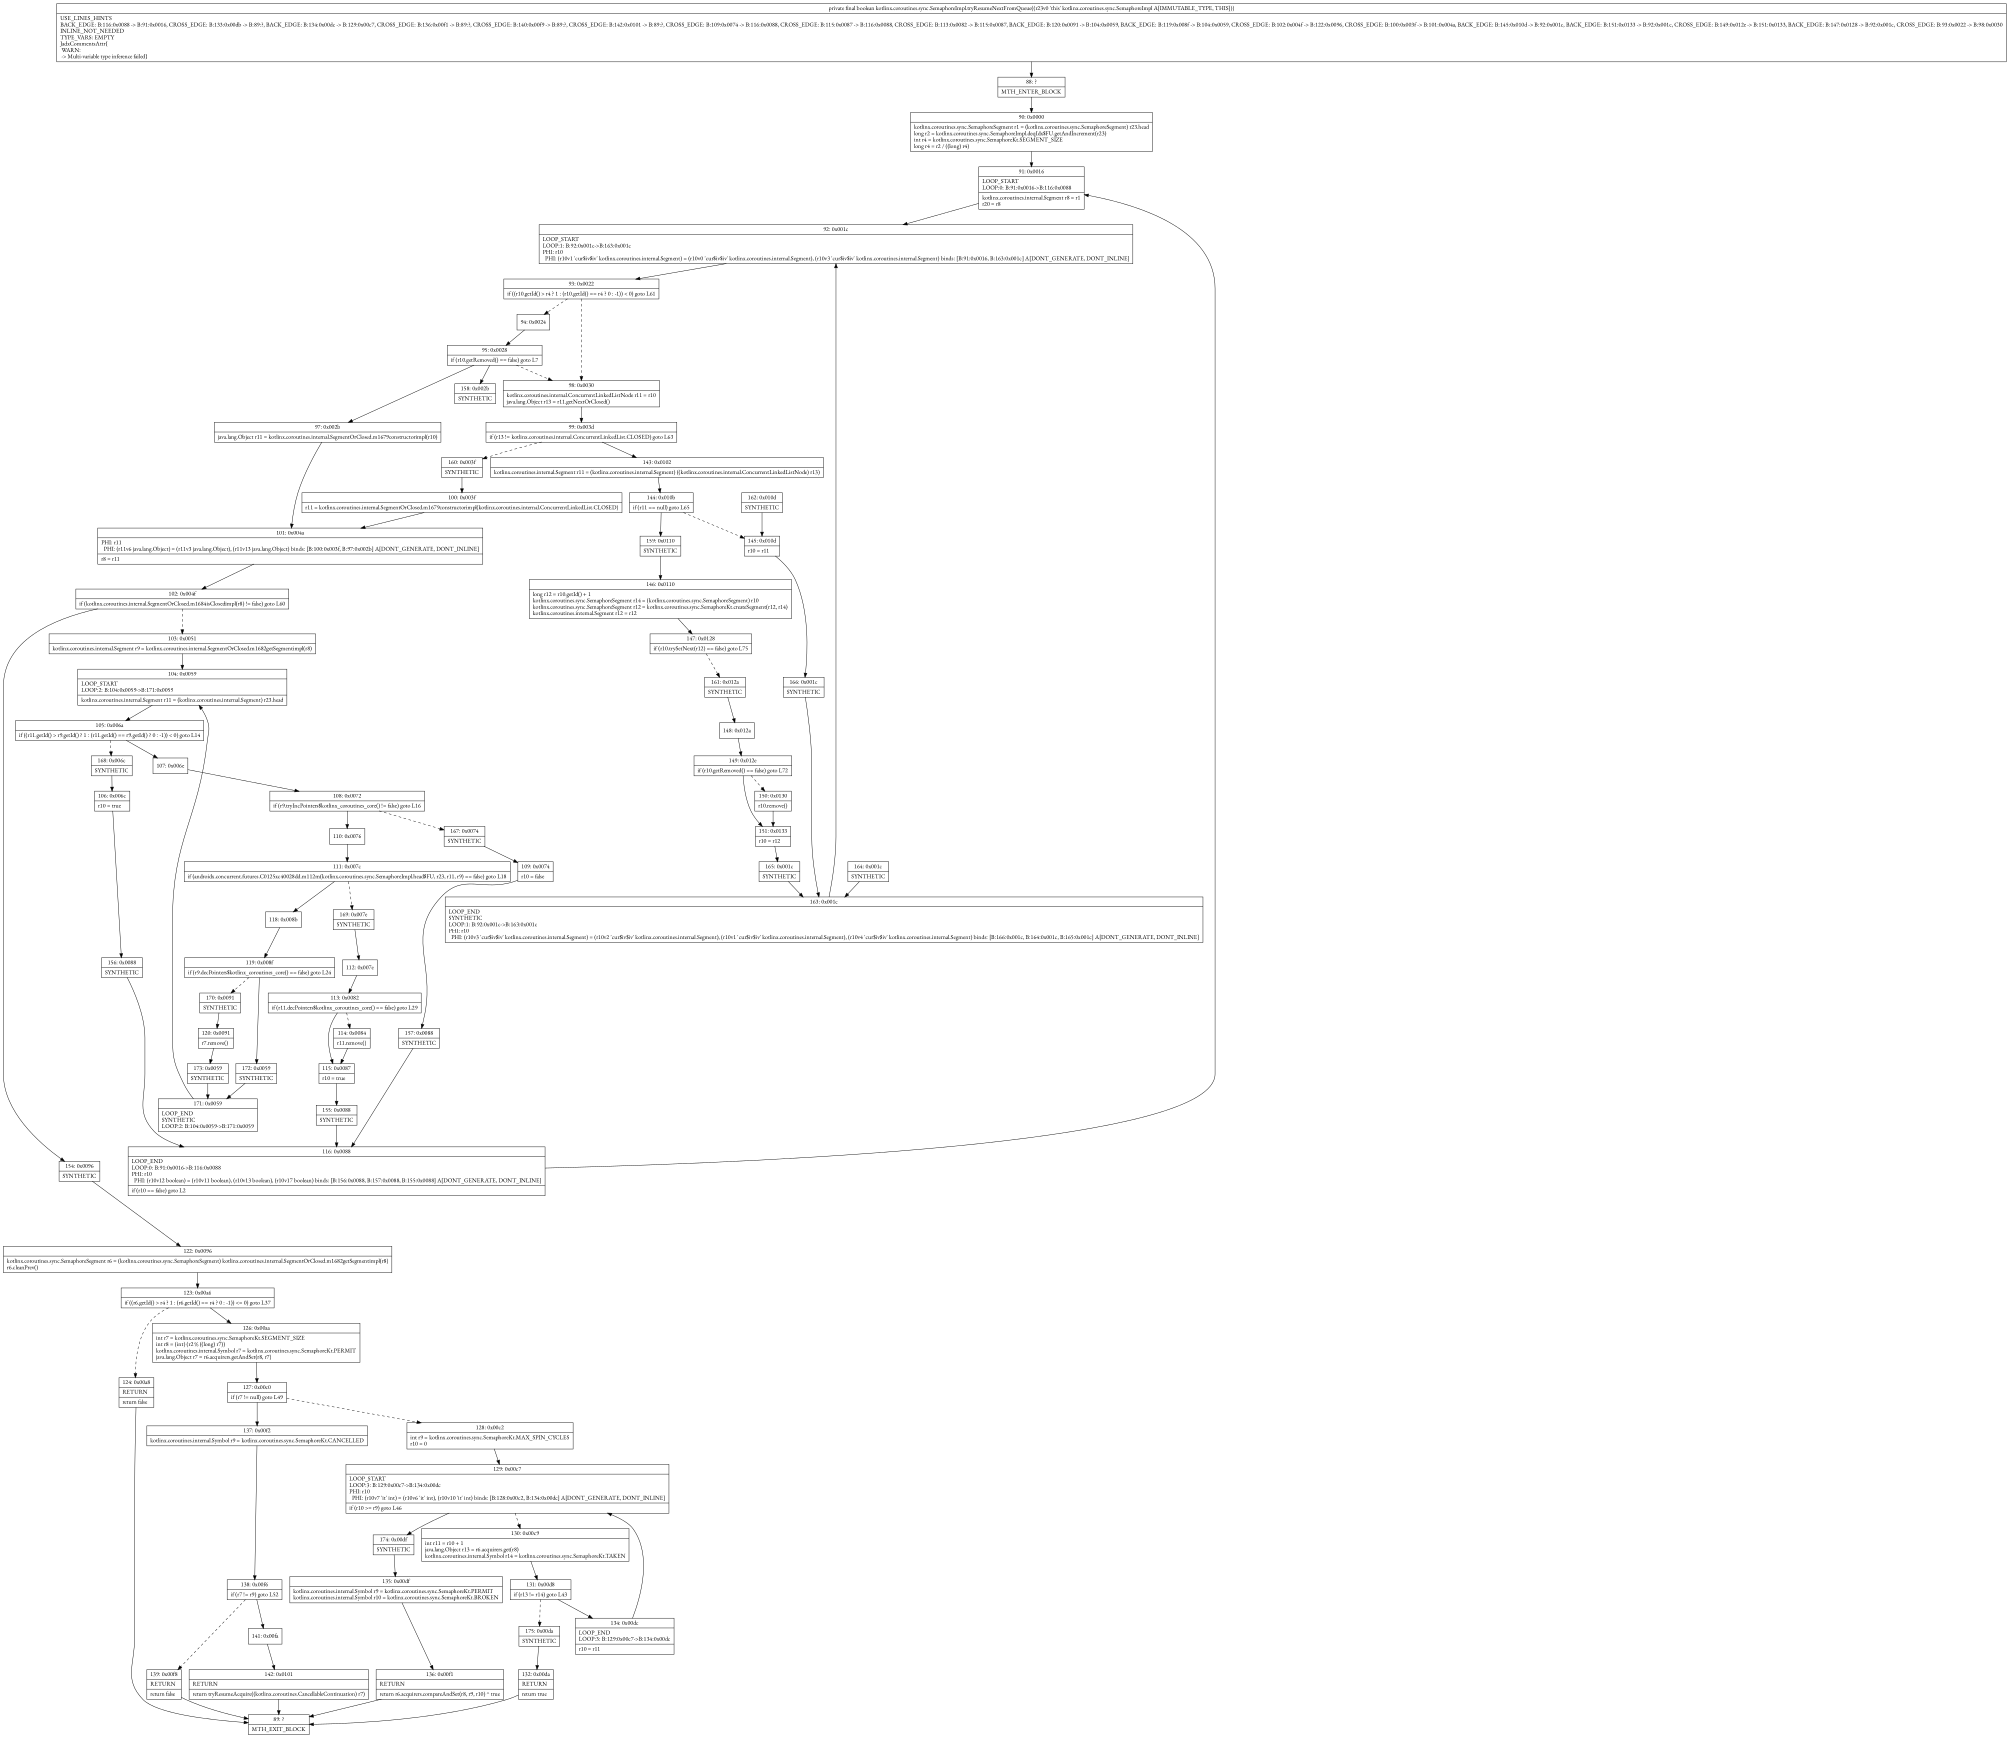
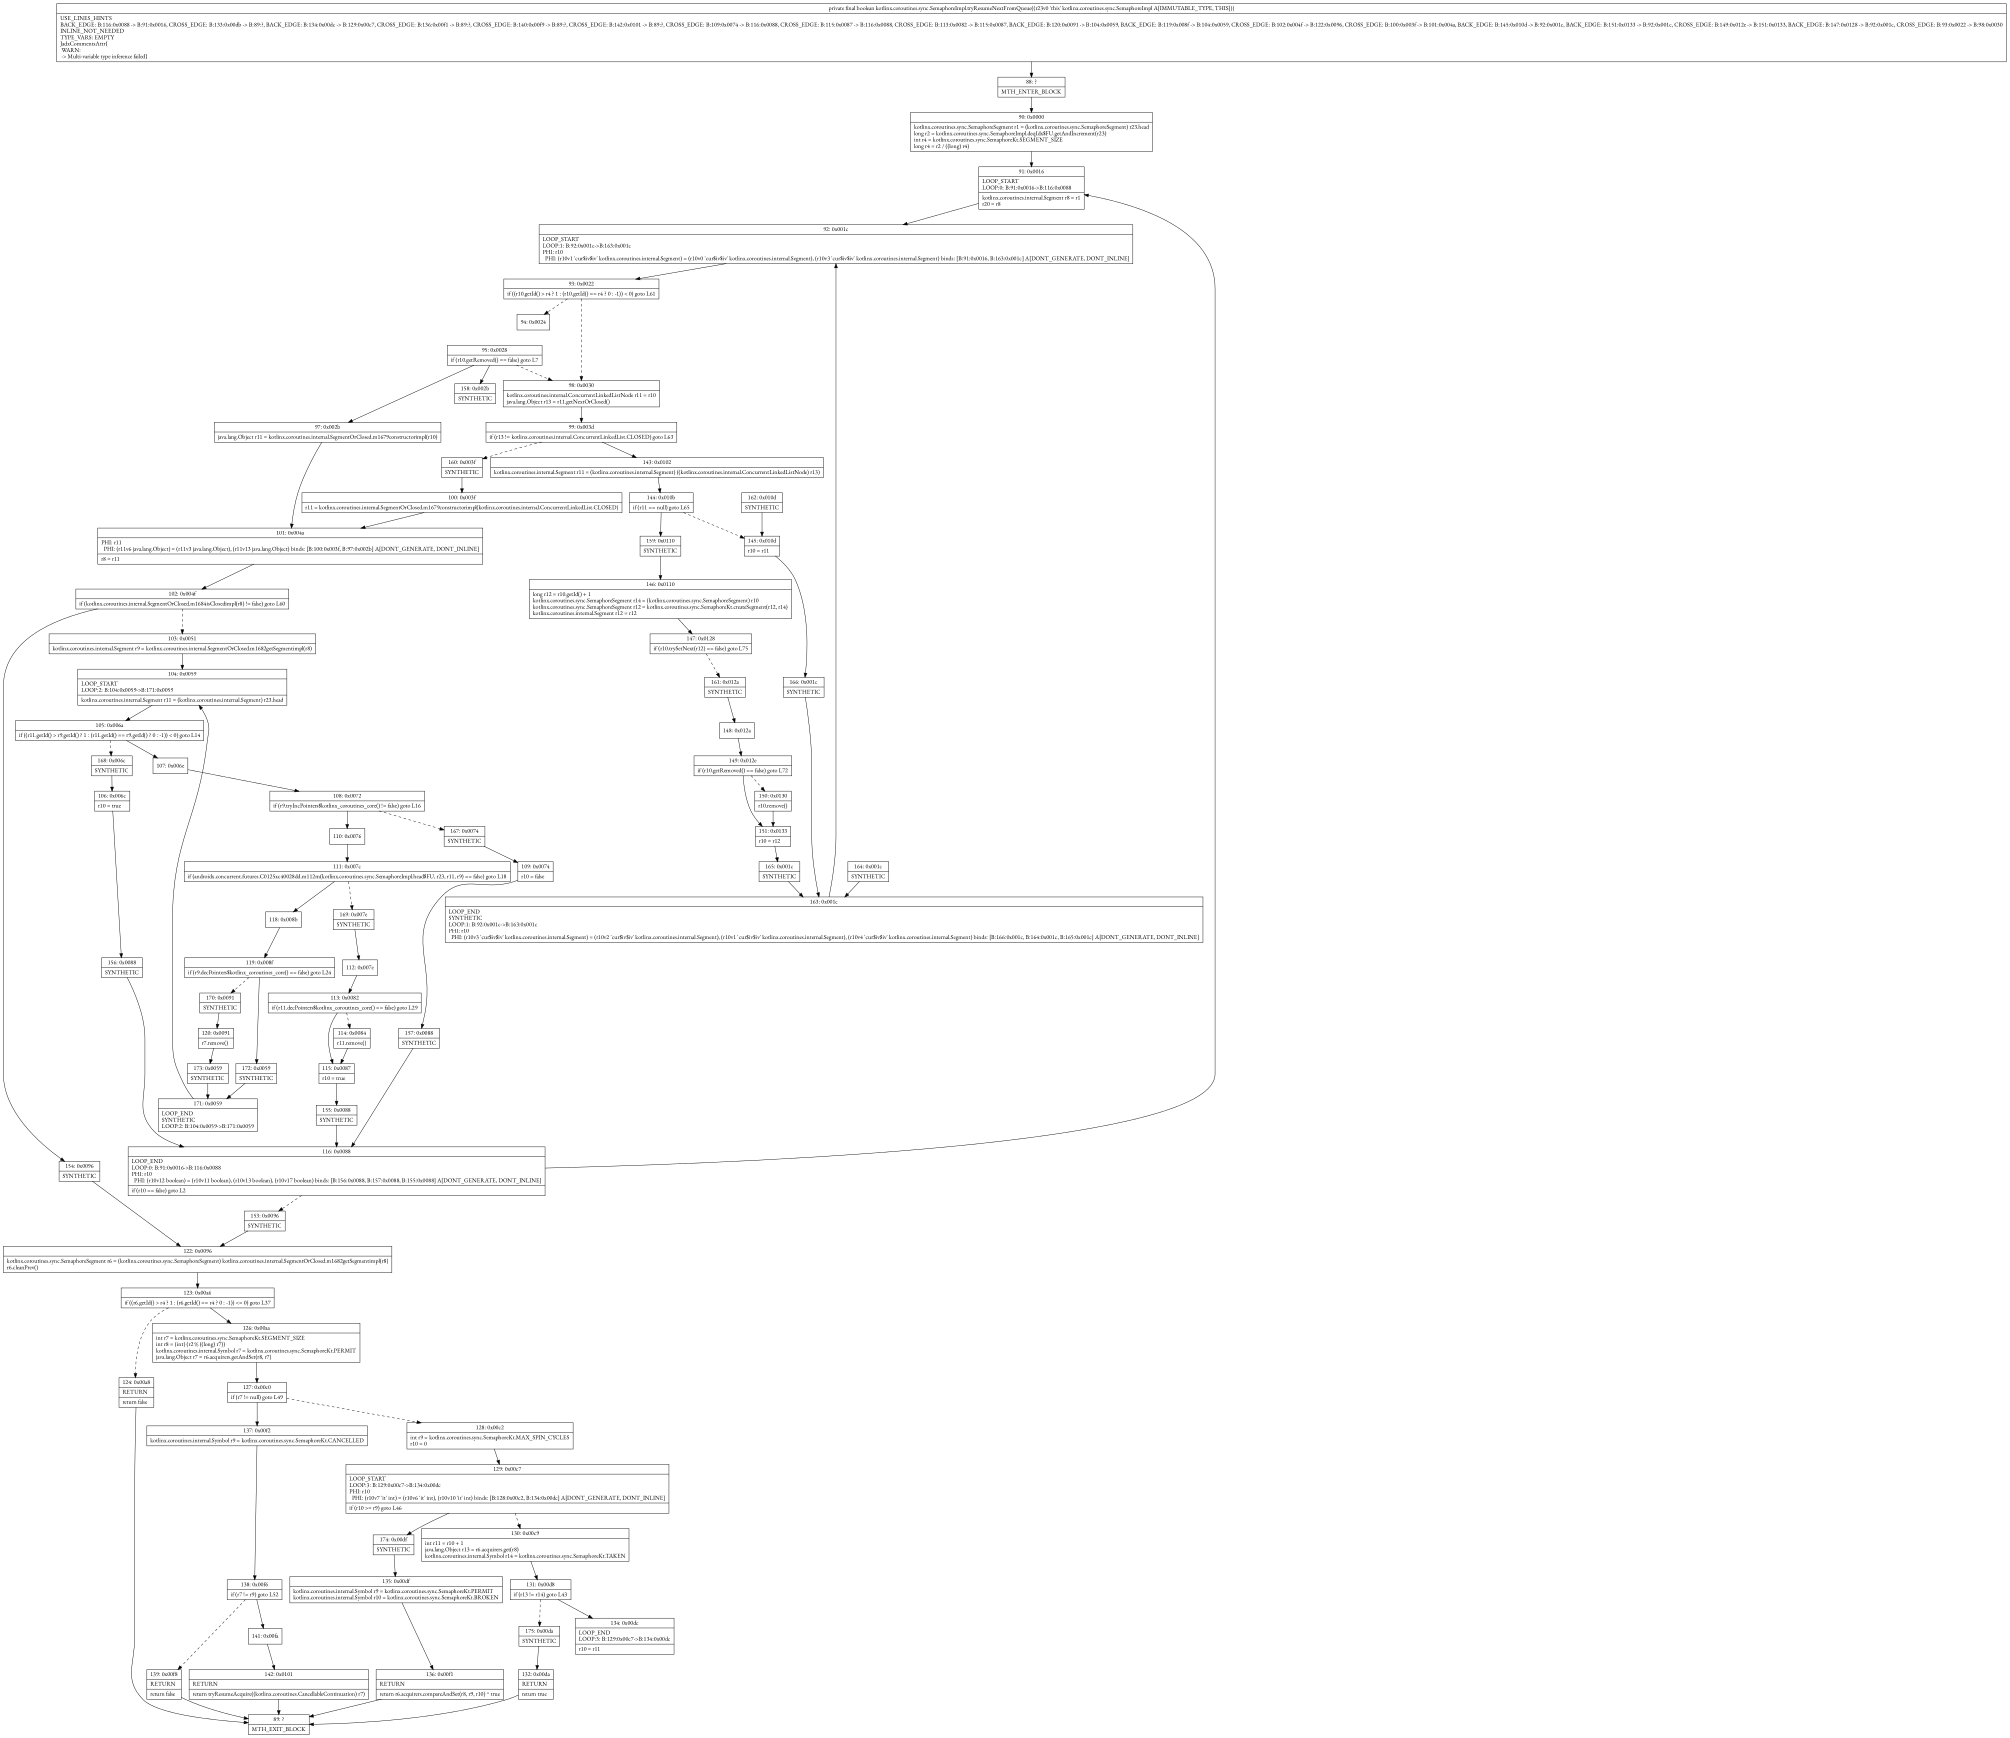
edge "94: 0x0024" -> "95: 0x0028": removed
node "153: 0x0096": added
edge "134: 0x00dc" -> "129: 0x00c7": removed
